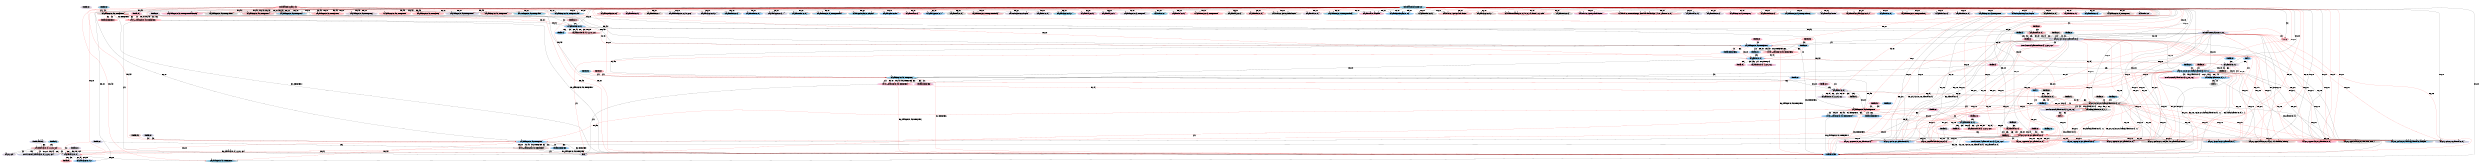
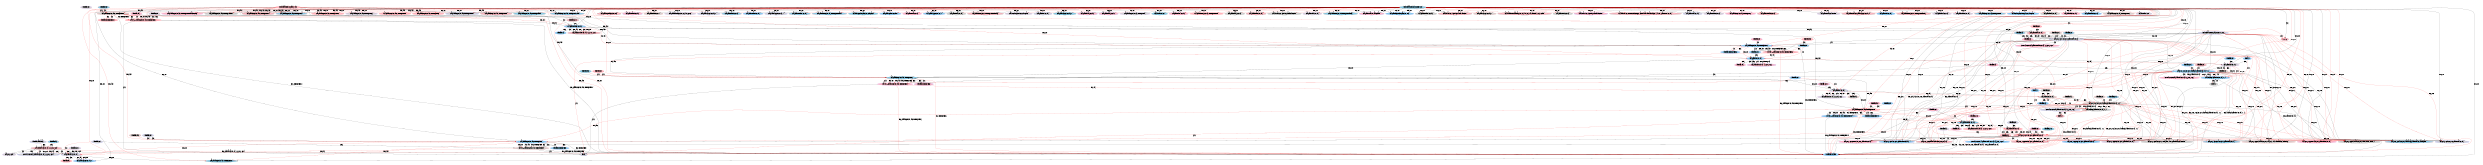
node "(Call,size_dict_get(ctx, dict, PDF_NAME_TR))": label "(Call,size_dict_get(ctx, dict, PDF_NAME_TR))" -> "(Call,pdf_dict_get(ctx, dict, PDF_NAME_TR))"
node "(Call,pdf_name_eq(ctx, obj, PDF_NAME_Identity))": removed
